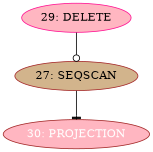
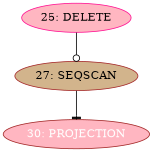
node "29: DELETE": label "29: DELETE" -> "25: DELETE"
